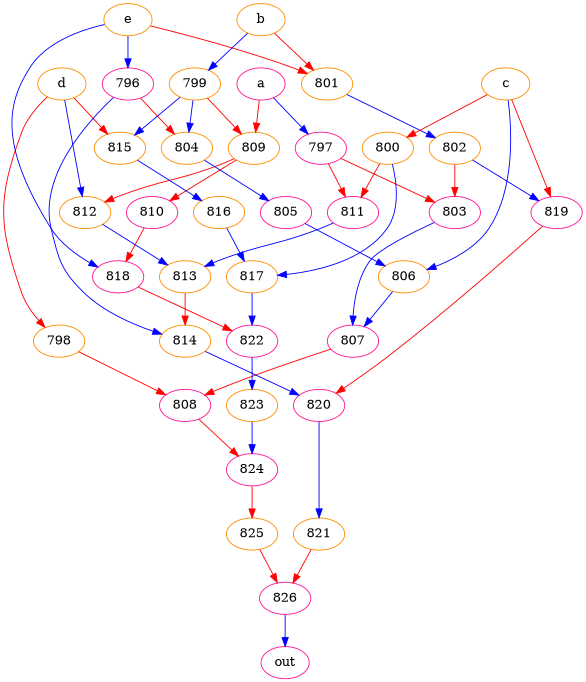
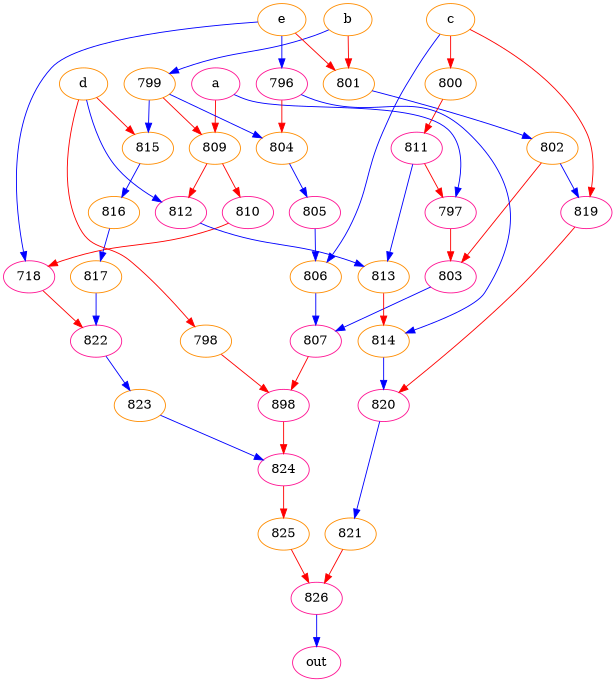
edge "797" -> "811": reversed
node "812": color darkorange -> deeppink
edge "800" -> "817": removed
node "818": label "818" -> "718"
node "808": label "808" -> "898"
